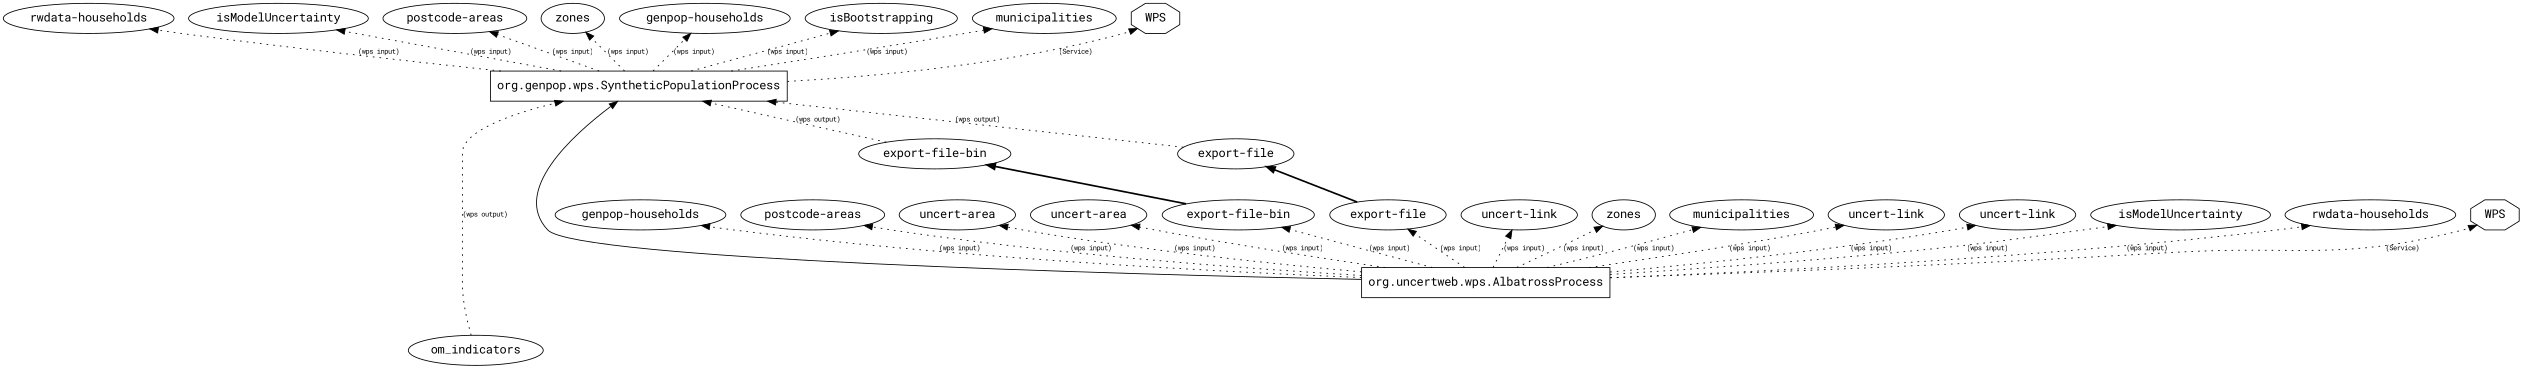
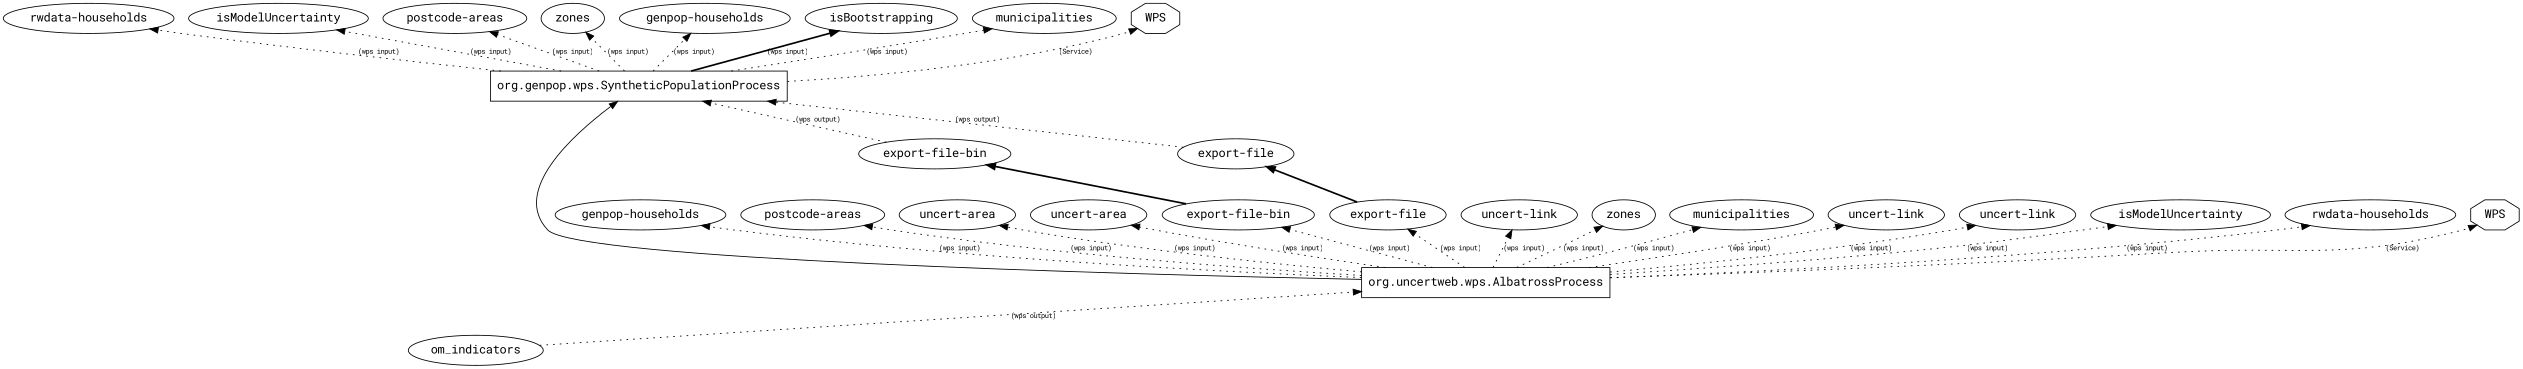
edge "org.genpop.wps.SyntheticPopulationProcess" -> "isBootstrapping": style dotted -> bold
edge "om_indicators" -> "org.genpop.wps.SyntheticPopulationProcess": now "om_indicators" -> "org.uncertweb.wps.AlbatrossProcess"
